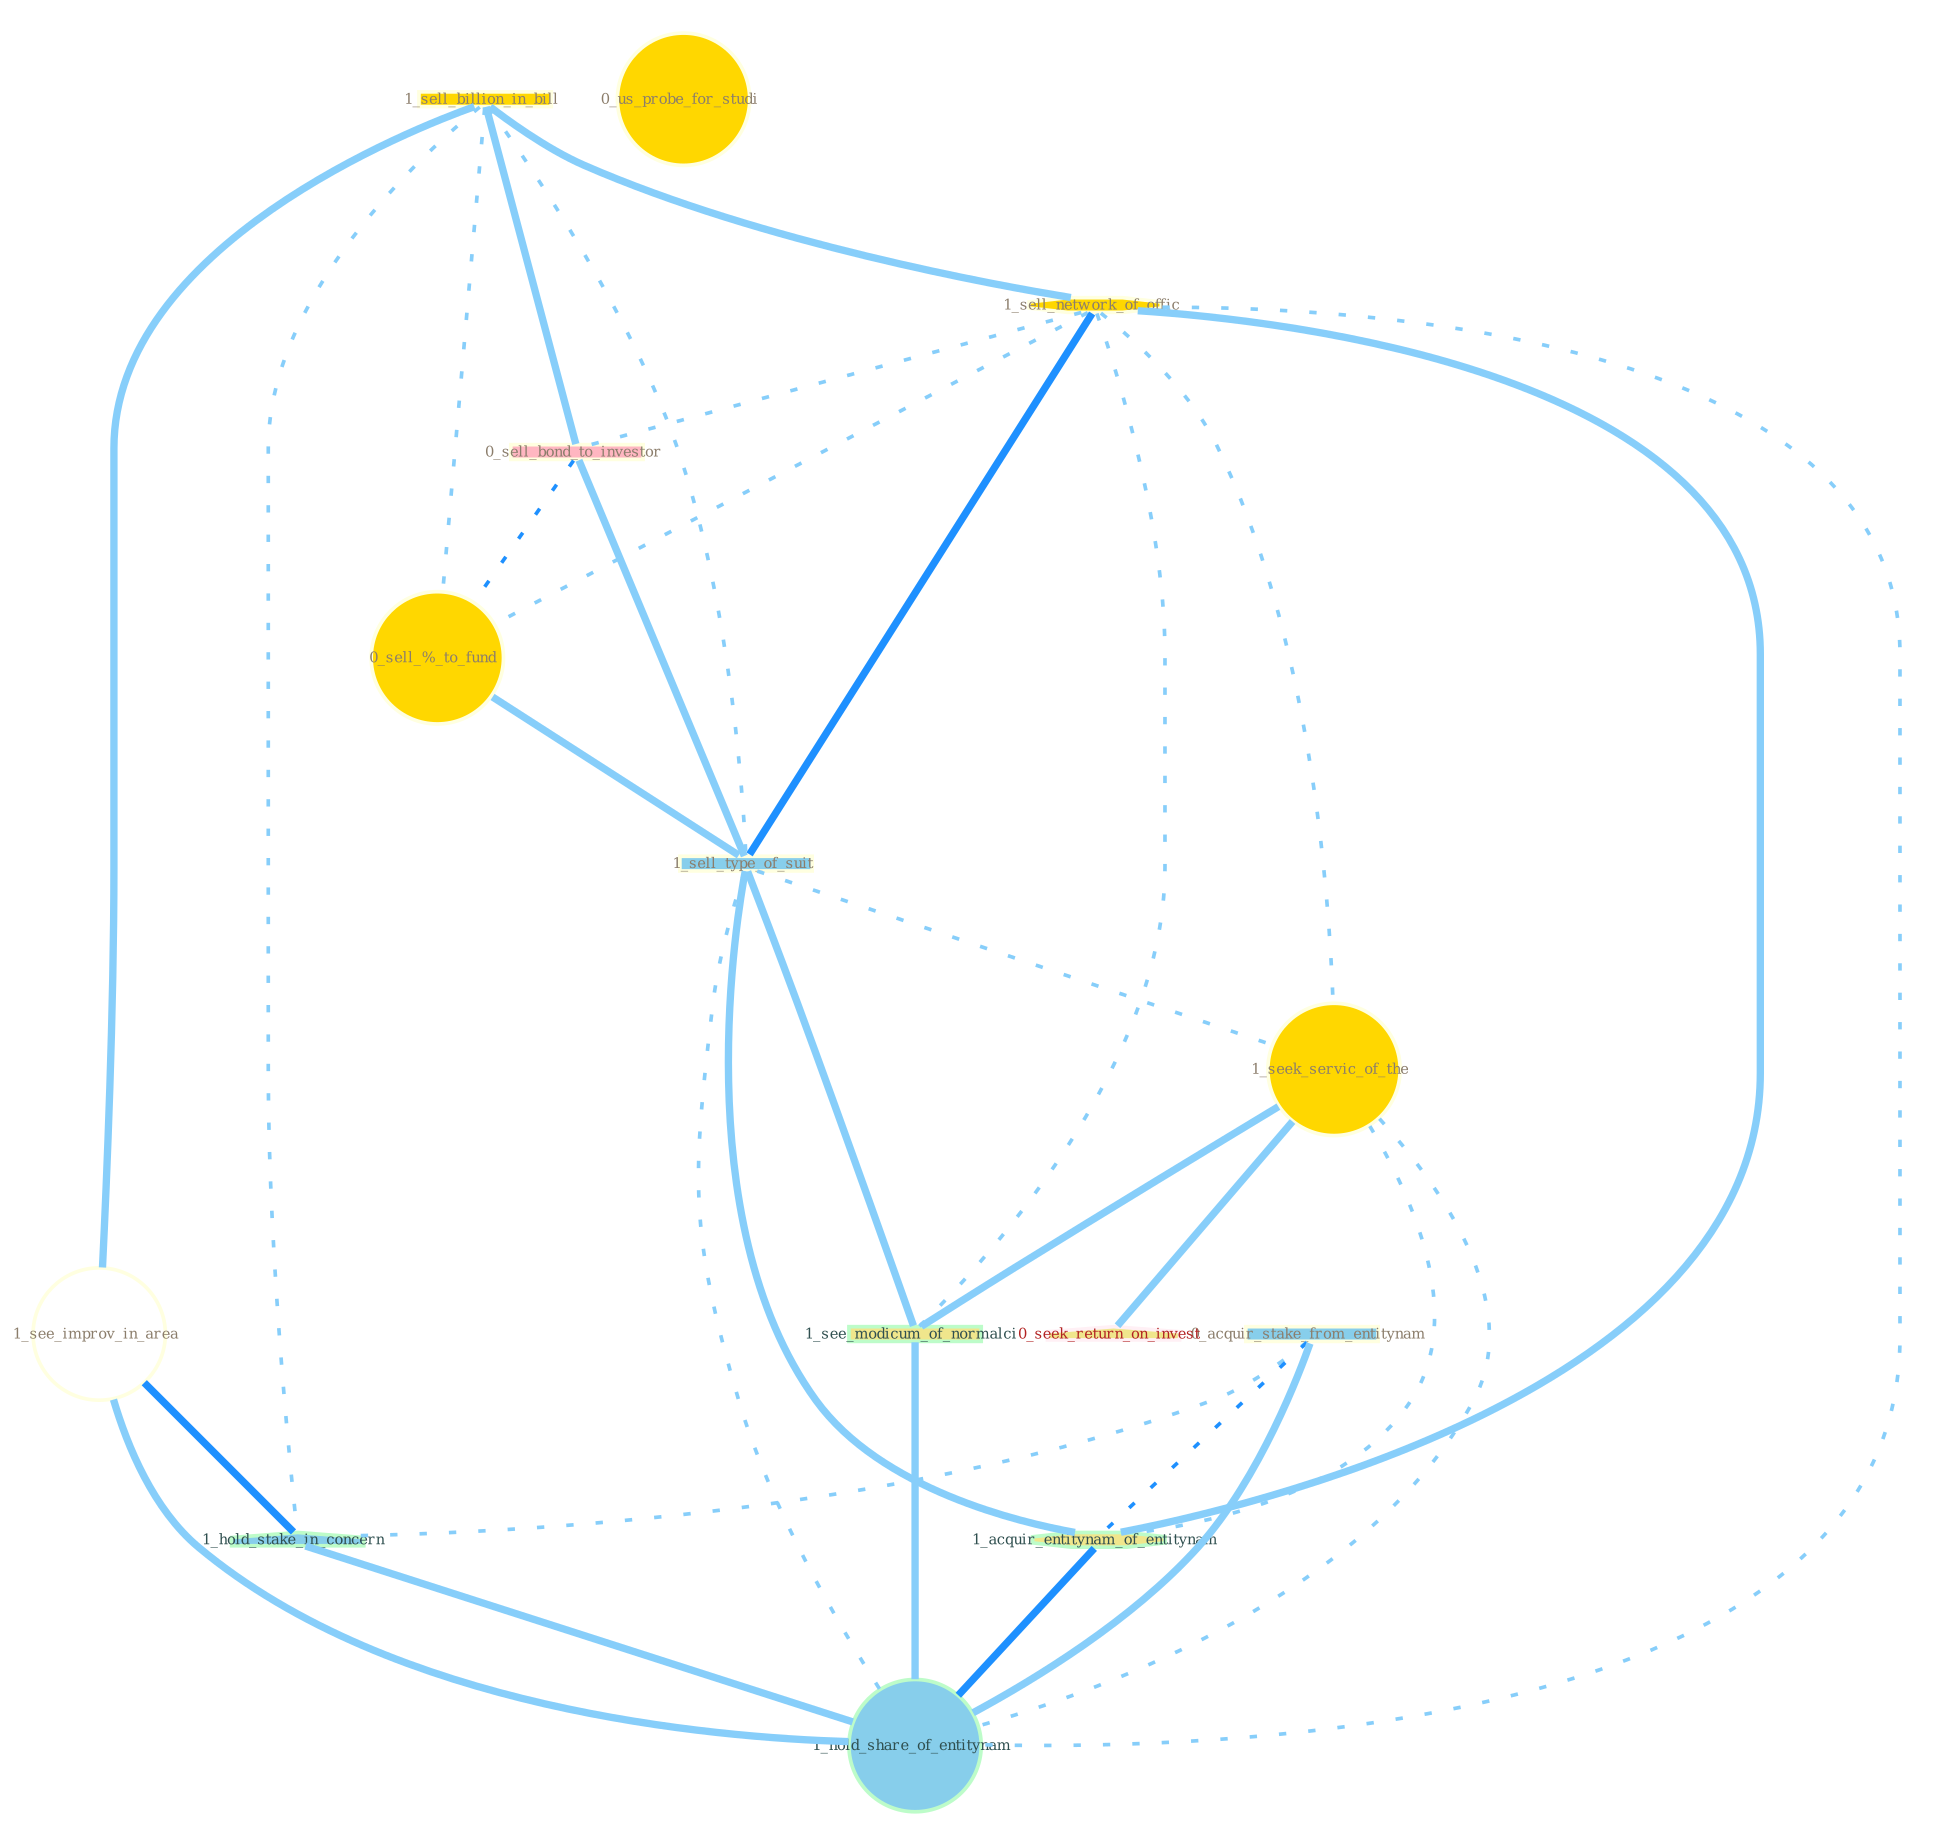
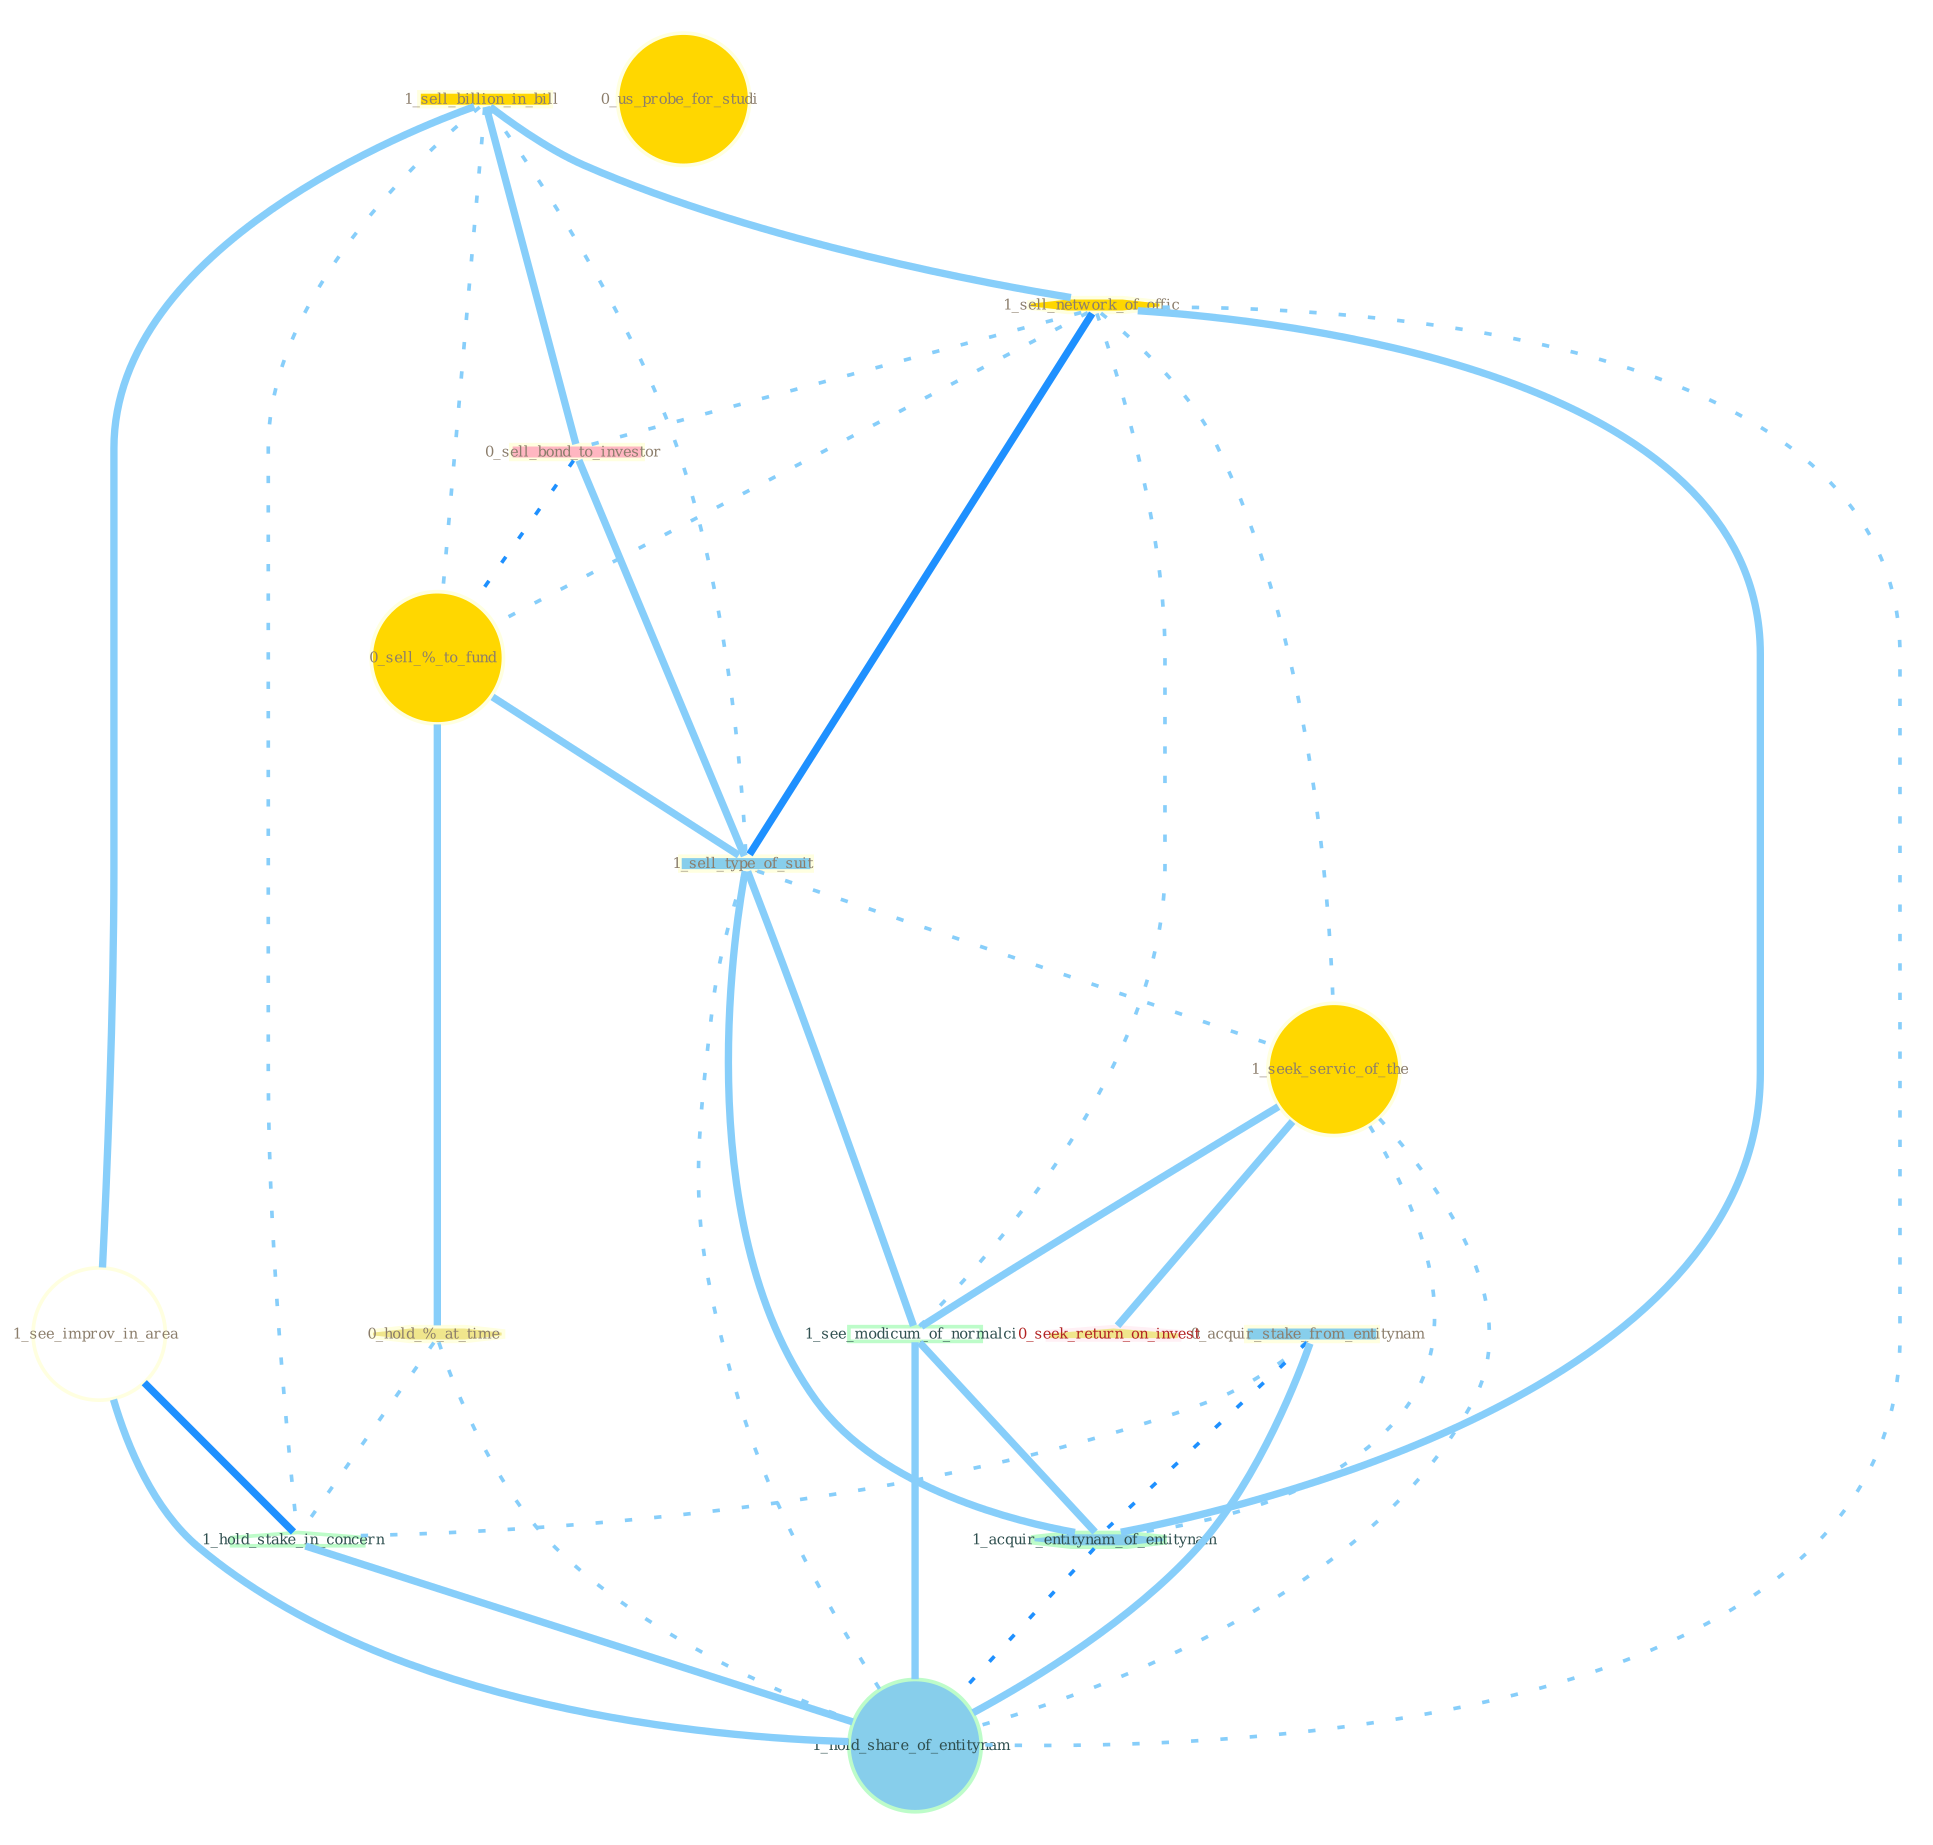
node "0_hold_%_at_time": added
node "1_see_modicum_of_normalci": fillcolor khaki -> white
edge "1_see_modicum_of_normalci" -- "1_acquir_entitynam_of_entitynam": added
node "1_hold_stake_in_concern": fillcolor skyblue -> white
node "1_acquir_entitynam_of_entitynam": fillcolor khaki -> skyblue
edge "1_acquir_entitynam_of_entitynam" -- "1_hold_share_of_entitynam": style bold -> dotted
